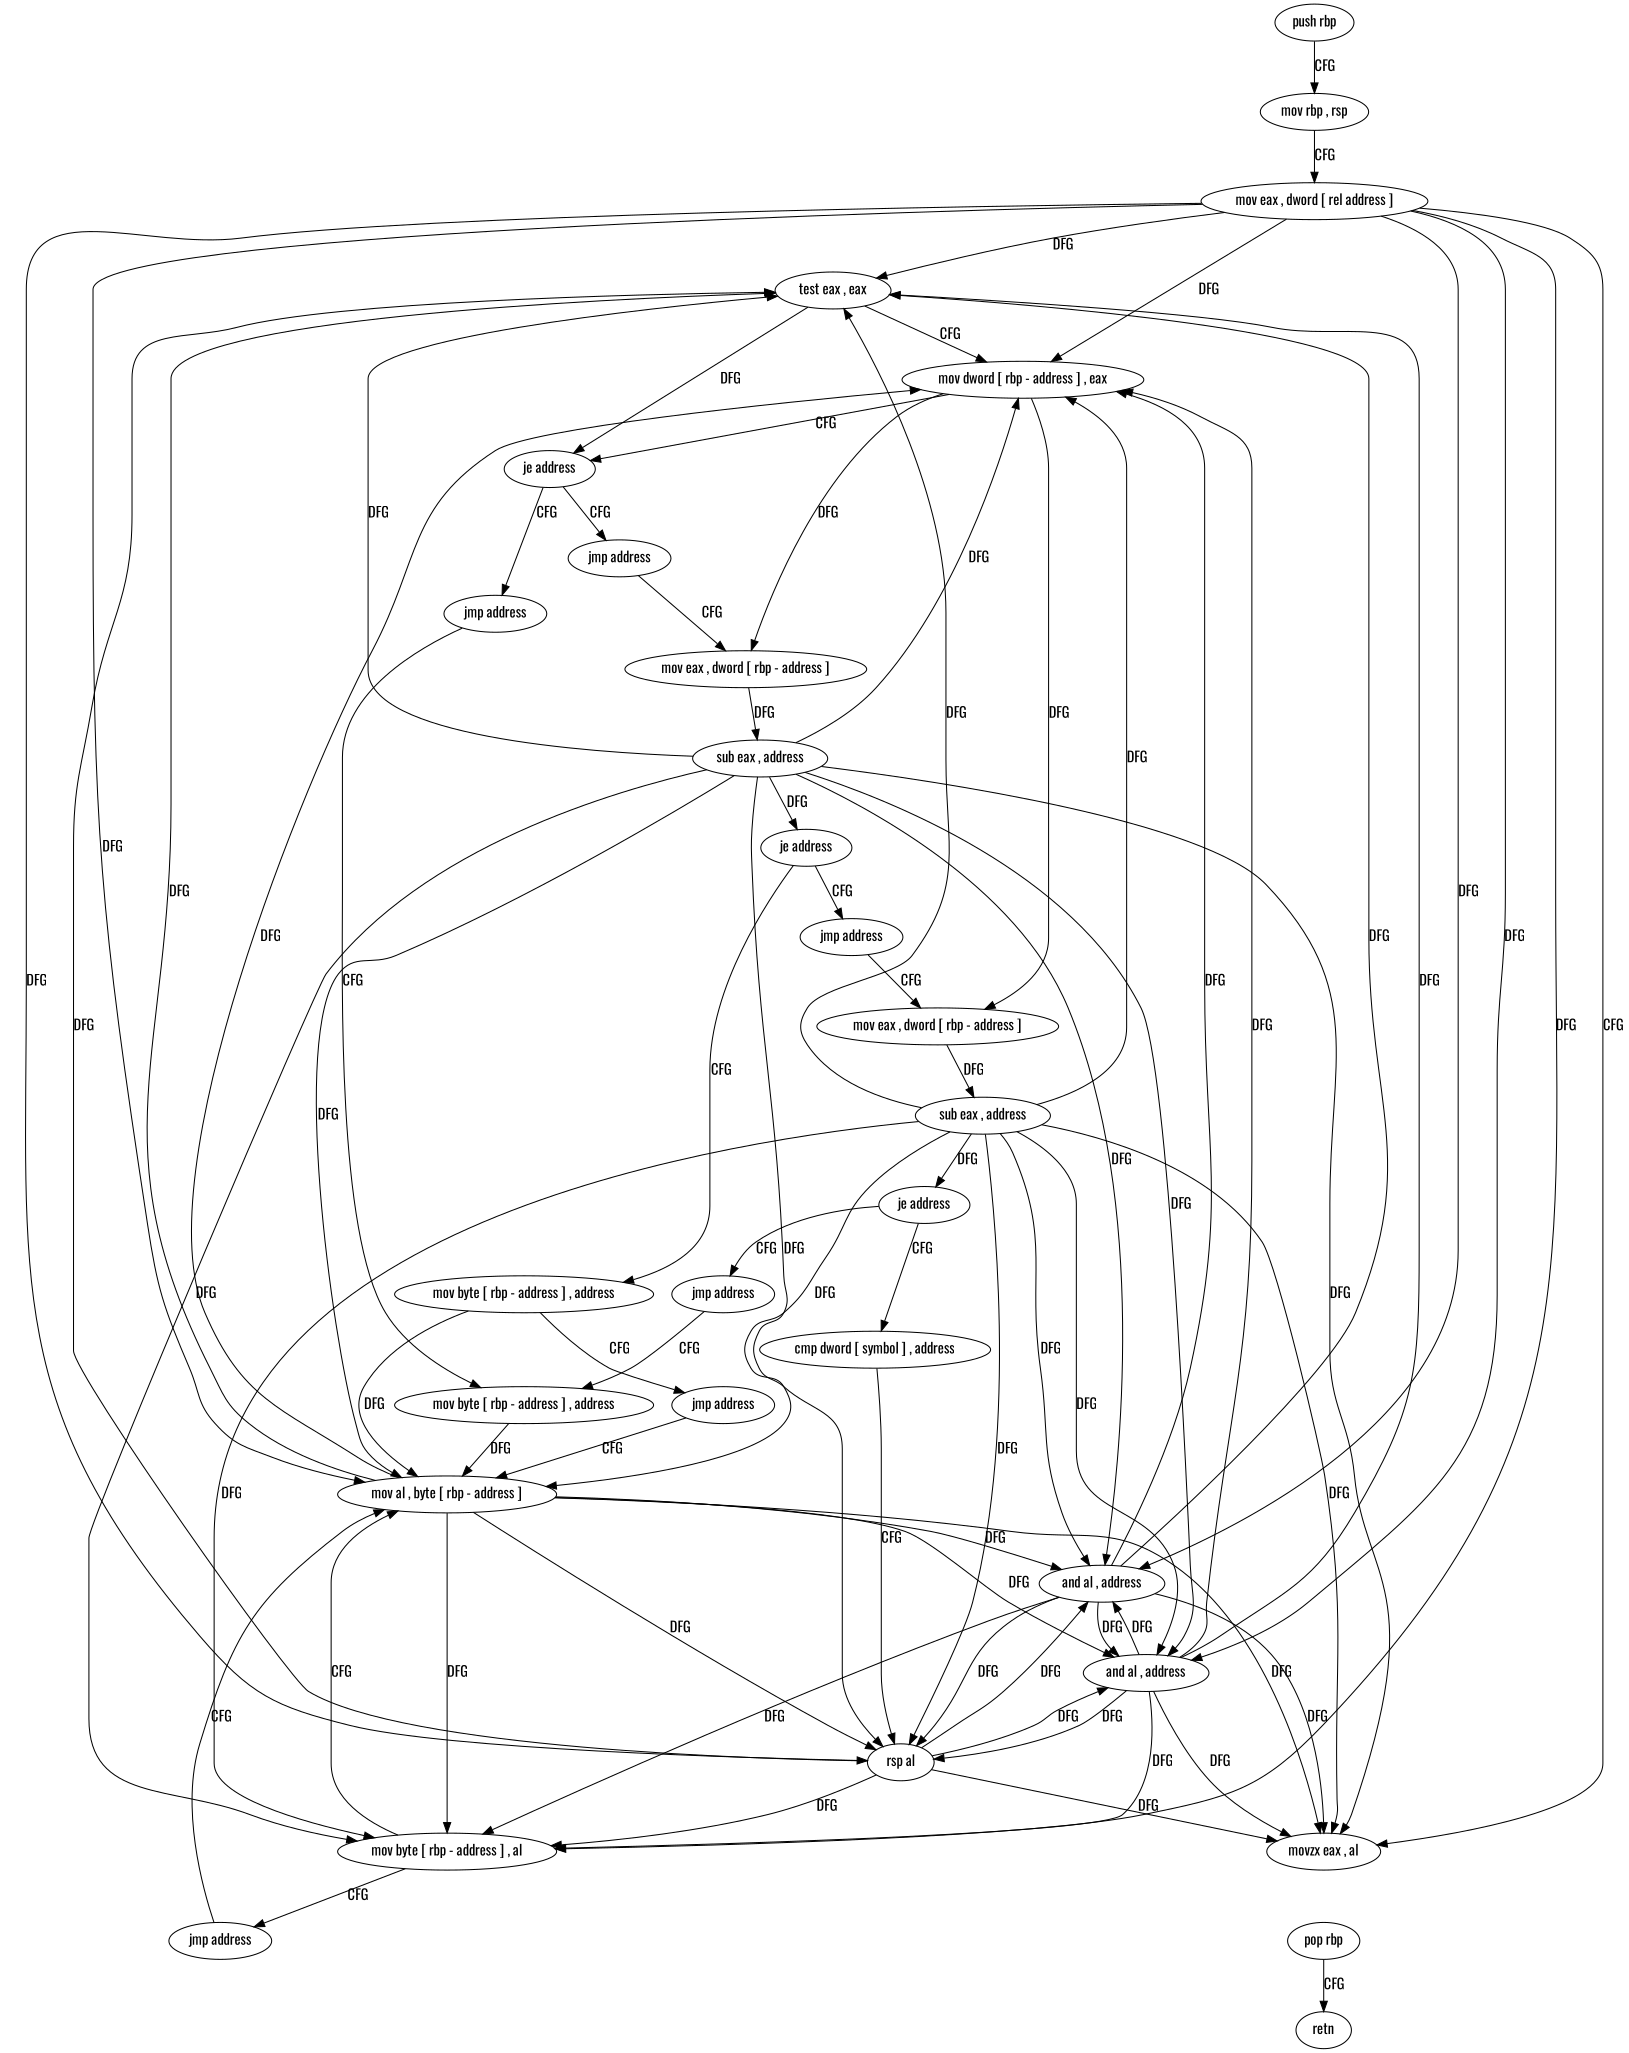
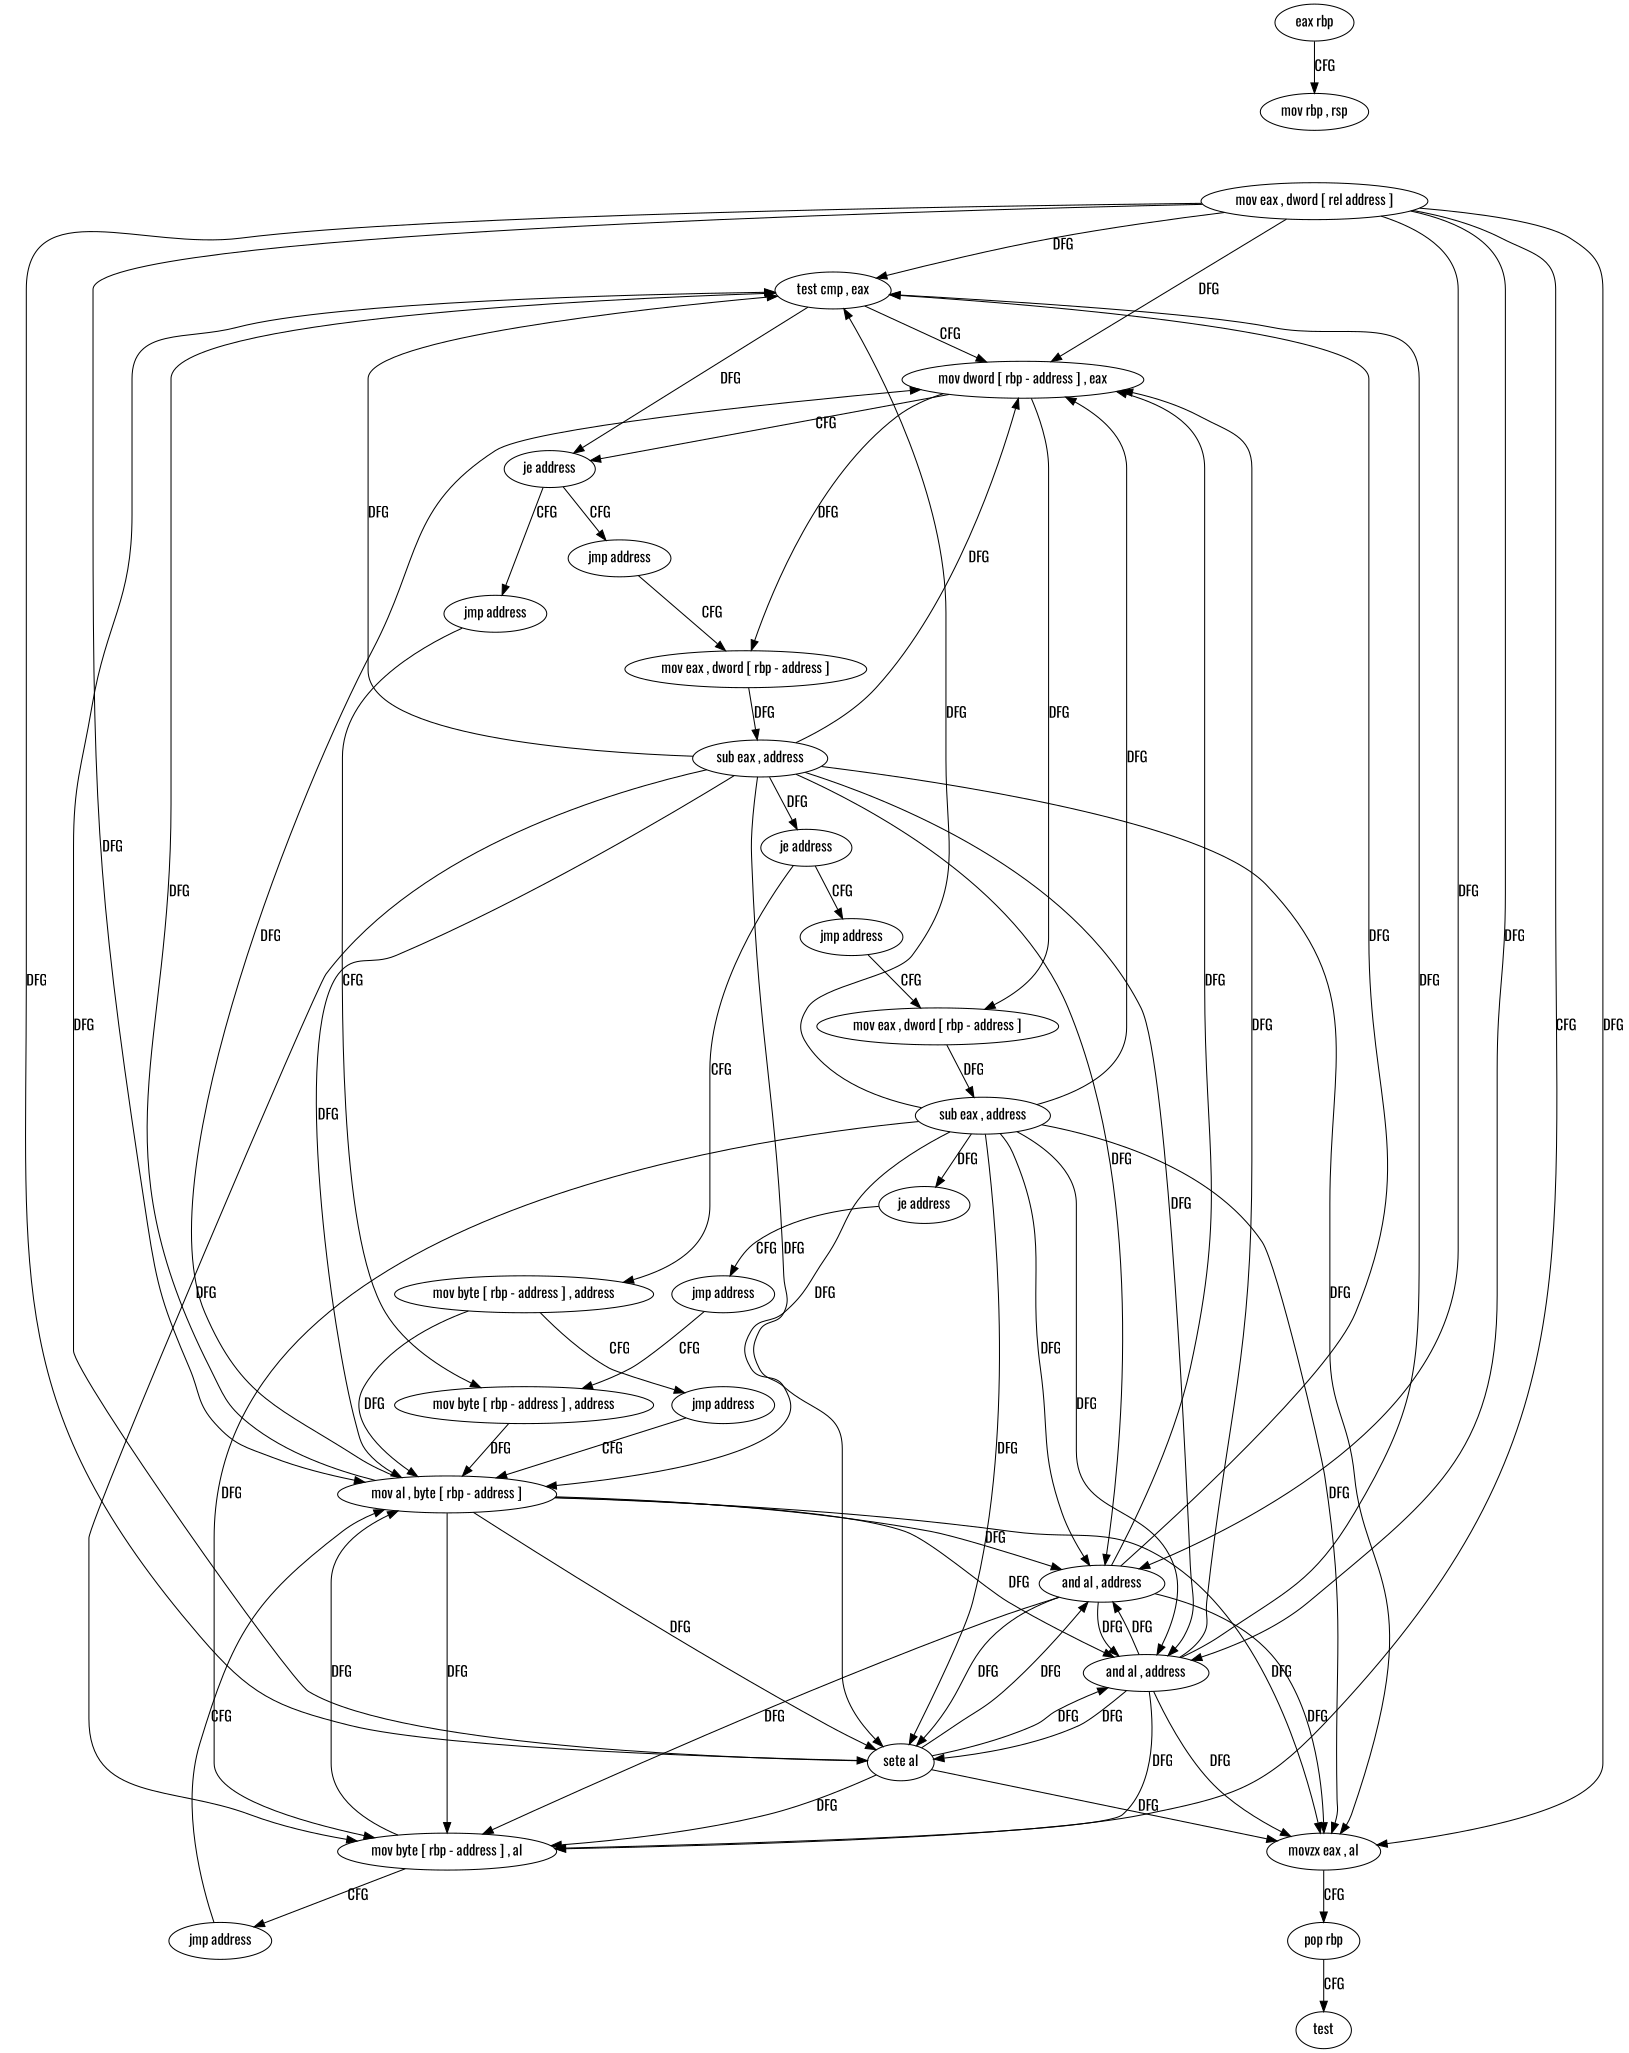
node "push rbp": label "push rbp" -> "eax rbp"
edge "mov rbp , rsp" -> "mov eax , dword [ rel address ]": removed, label "CFG"
node "test eax , eax": label "test eax , eax" -> "test cmp , eax"
edge "mov eax , dword [ rel address ]" -> "mov byte [ rbp - address ] , al": label "DFG" -> "CFG"
edge "mov eax , dword [ rel address ]" -> "movzx eax , al": label "CFG" -> "DFG"
node "cmp dword [ symbol ] , address": removed
edge "mov byte [ rbp - address ] , al" -> "mov al , byte [ rbp - address ]": label "CFG" -> "DFG"
node "rsp al": label "rsp al" -> "sete al"
edge "movzx eax , al" -> "pop rbp": added, label "CFG"
node "retn": label "retn" -> "test"
